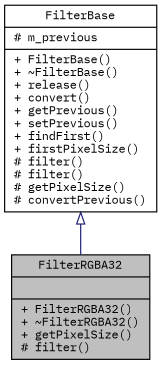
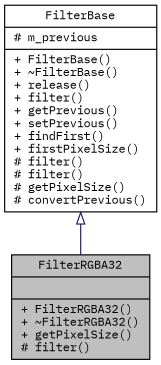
node "FilterBase": text "+ convert()" -> "+ filter()"
